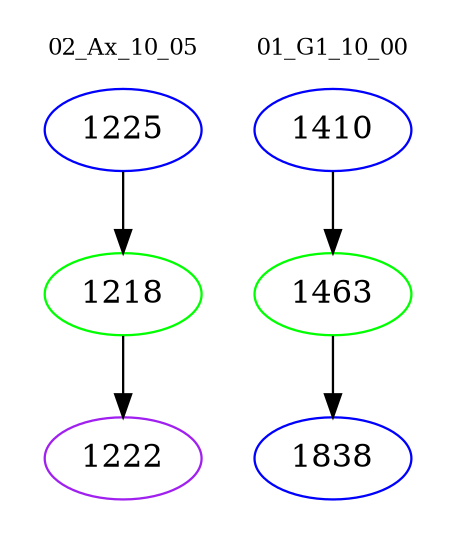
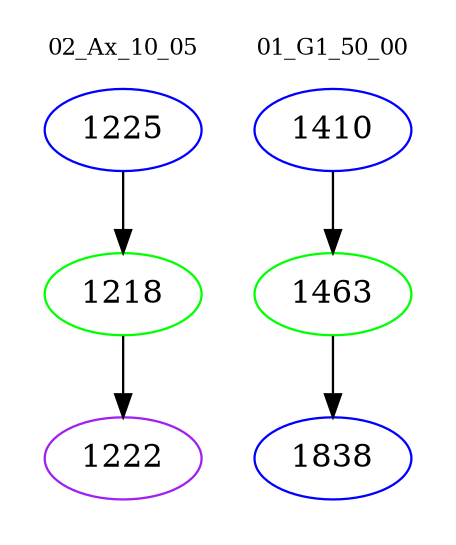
cluster "01_G1_10_00": label "01_G1_10_00" -> "01_G1_50_00"
